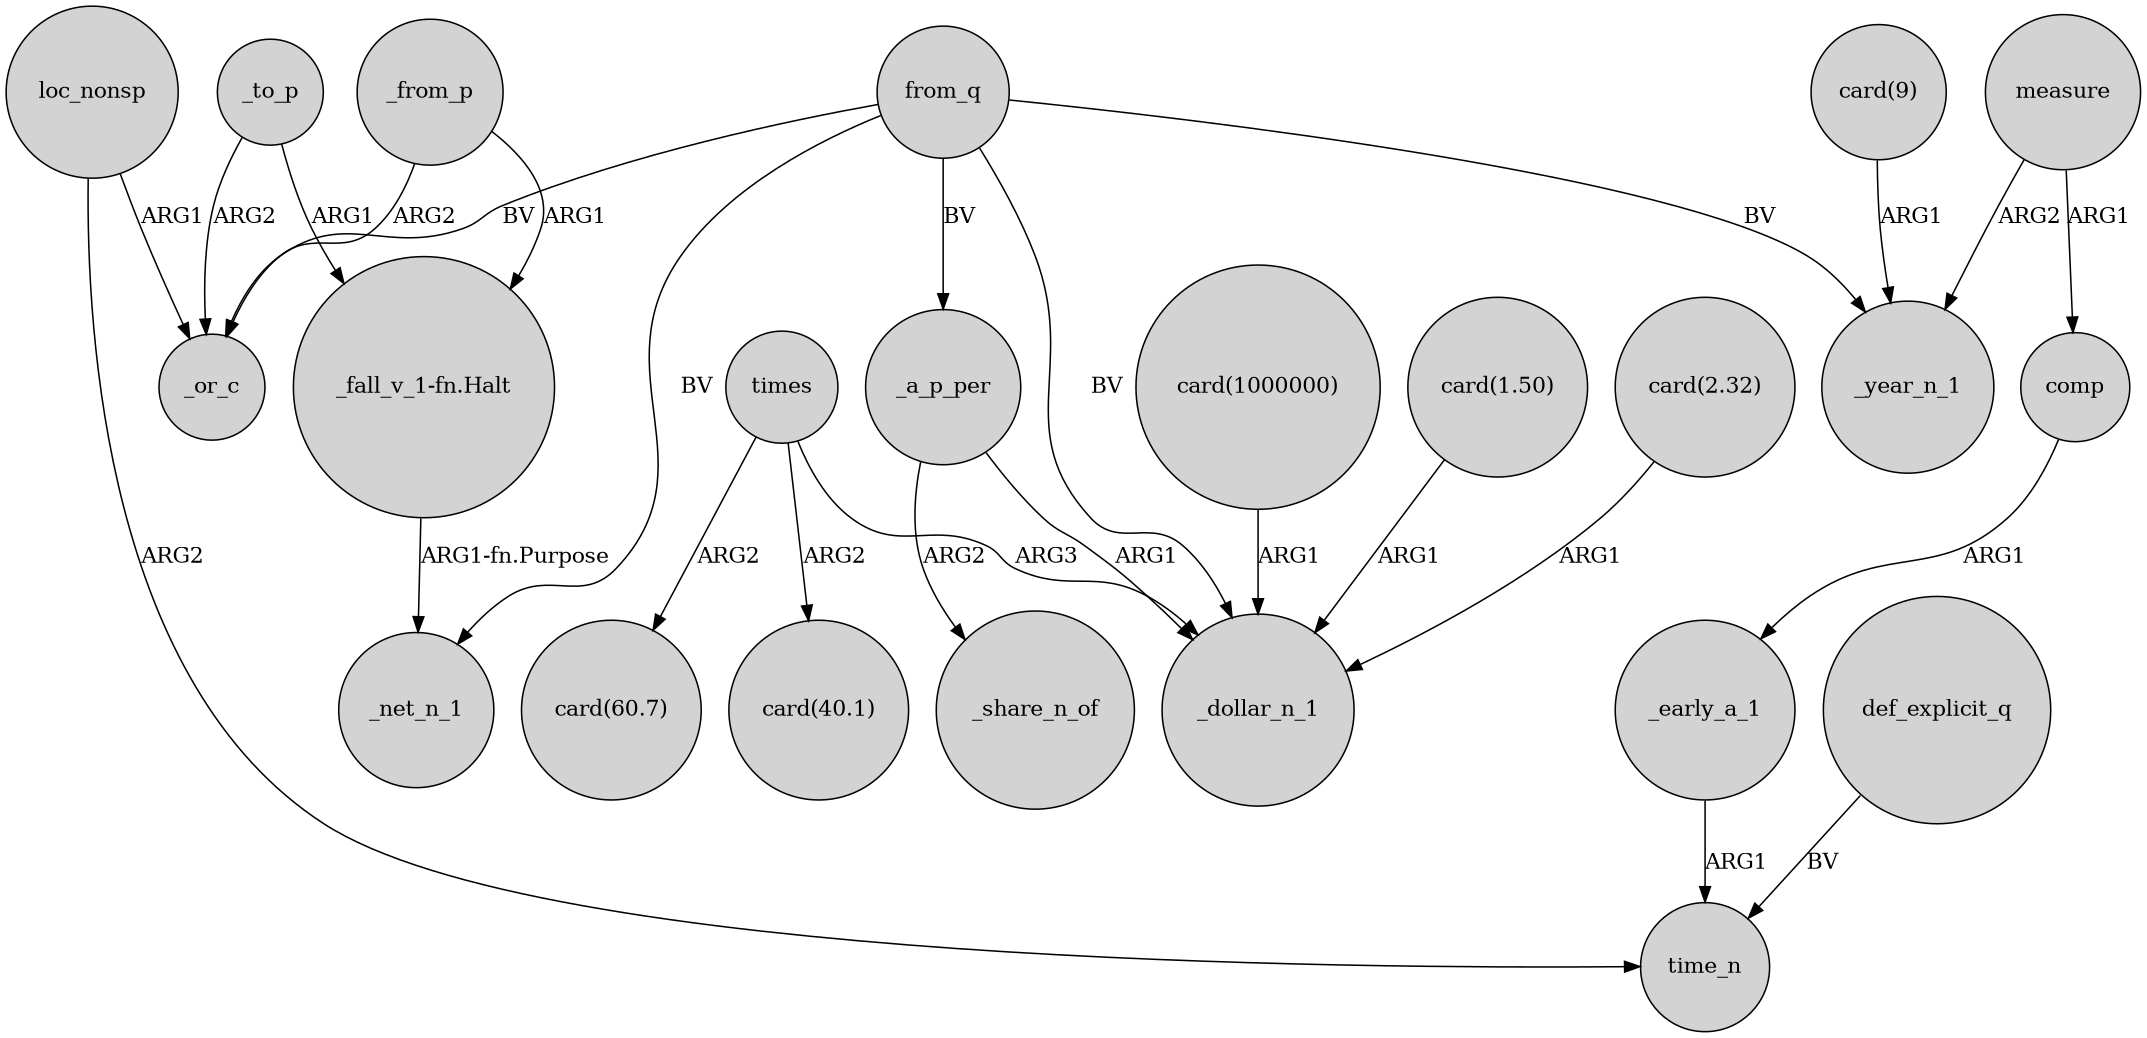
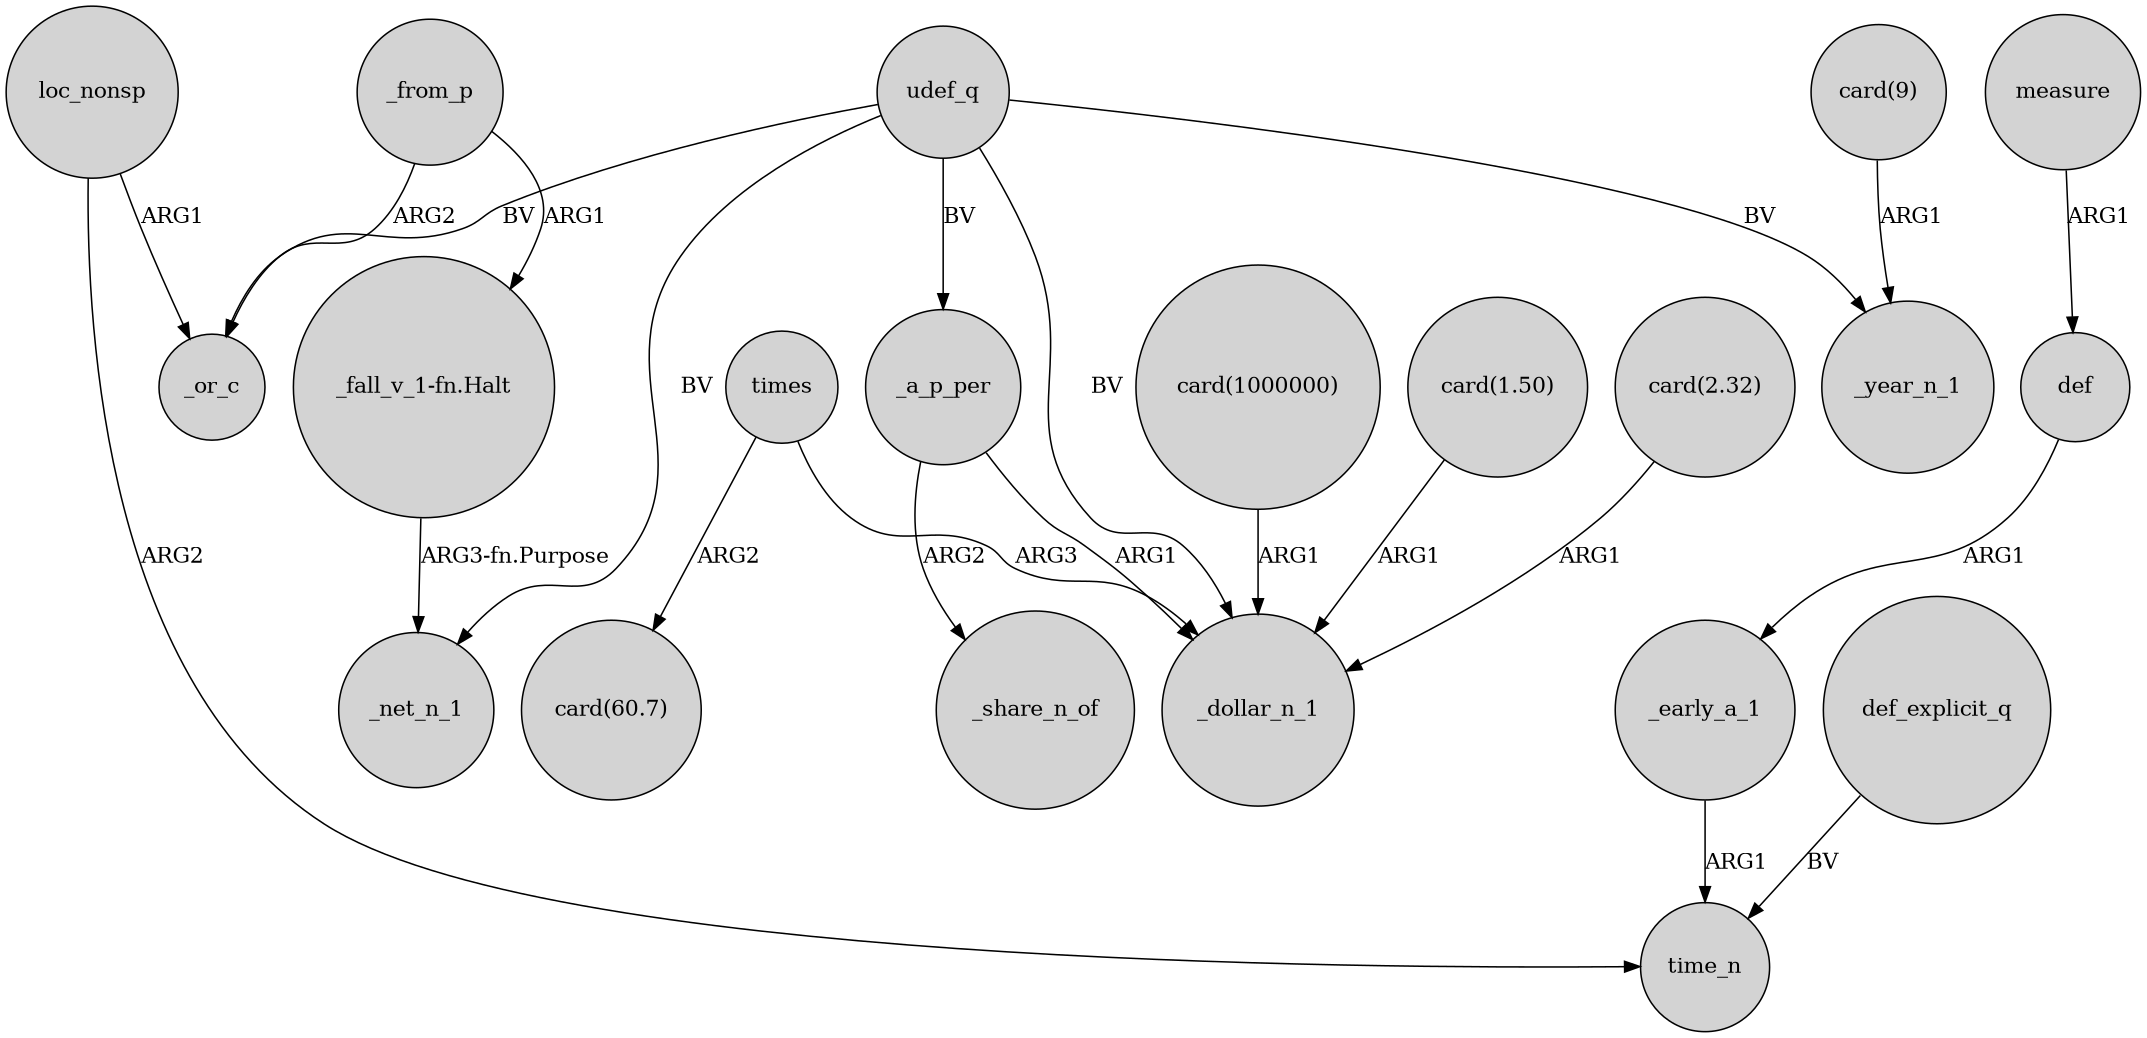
node "_to_p": removed
node "from_q": label "from_q" -> "udef_q"
edge "measure" -> "_year_n_1": removed, label "ARG2"
node "comp": label "comp" -> "def"
edge "_fall_v_1-fn.Halt" -> "_net_n_1": label "ARG1-fn.Purpose" -> "ARG3-fn.Purpose"
node "card(40.1)": removed
